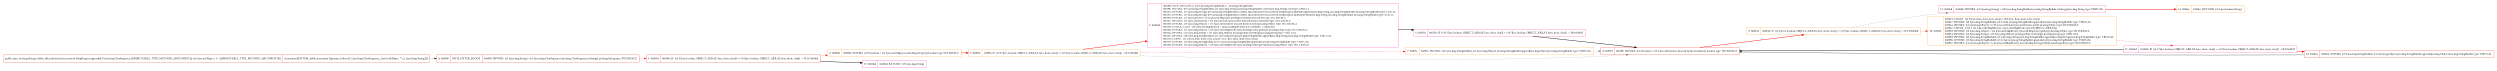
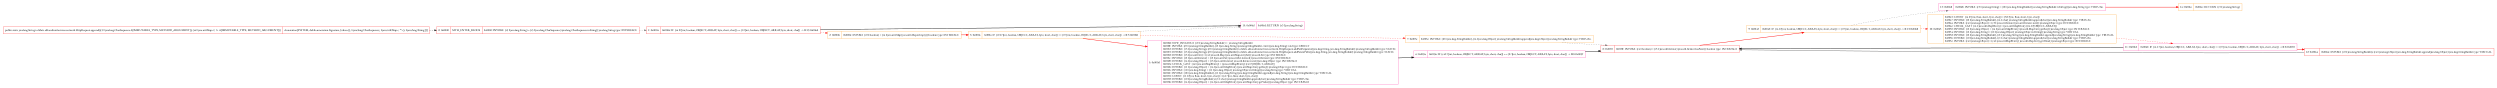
node "14: 0x006c": text "0x006c: RETURN  (r3 I:java.boolean.String)" -> "0x006c: RETURN  (r3 I:java.lang.String)"
edge "0: 0x0000" -> "1: 0x0004": color red -> gray40
edge "3: 0x000a" -> "8: 0x003f": now "3: 0x000a" -> "15: 0x006d"
